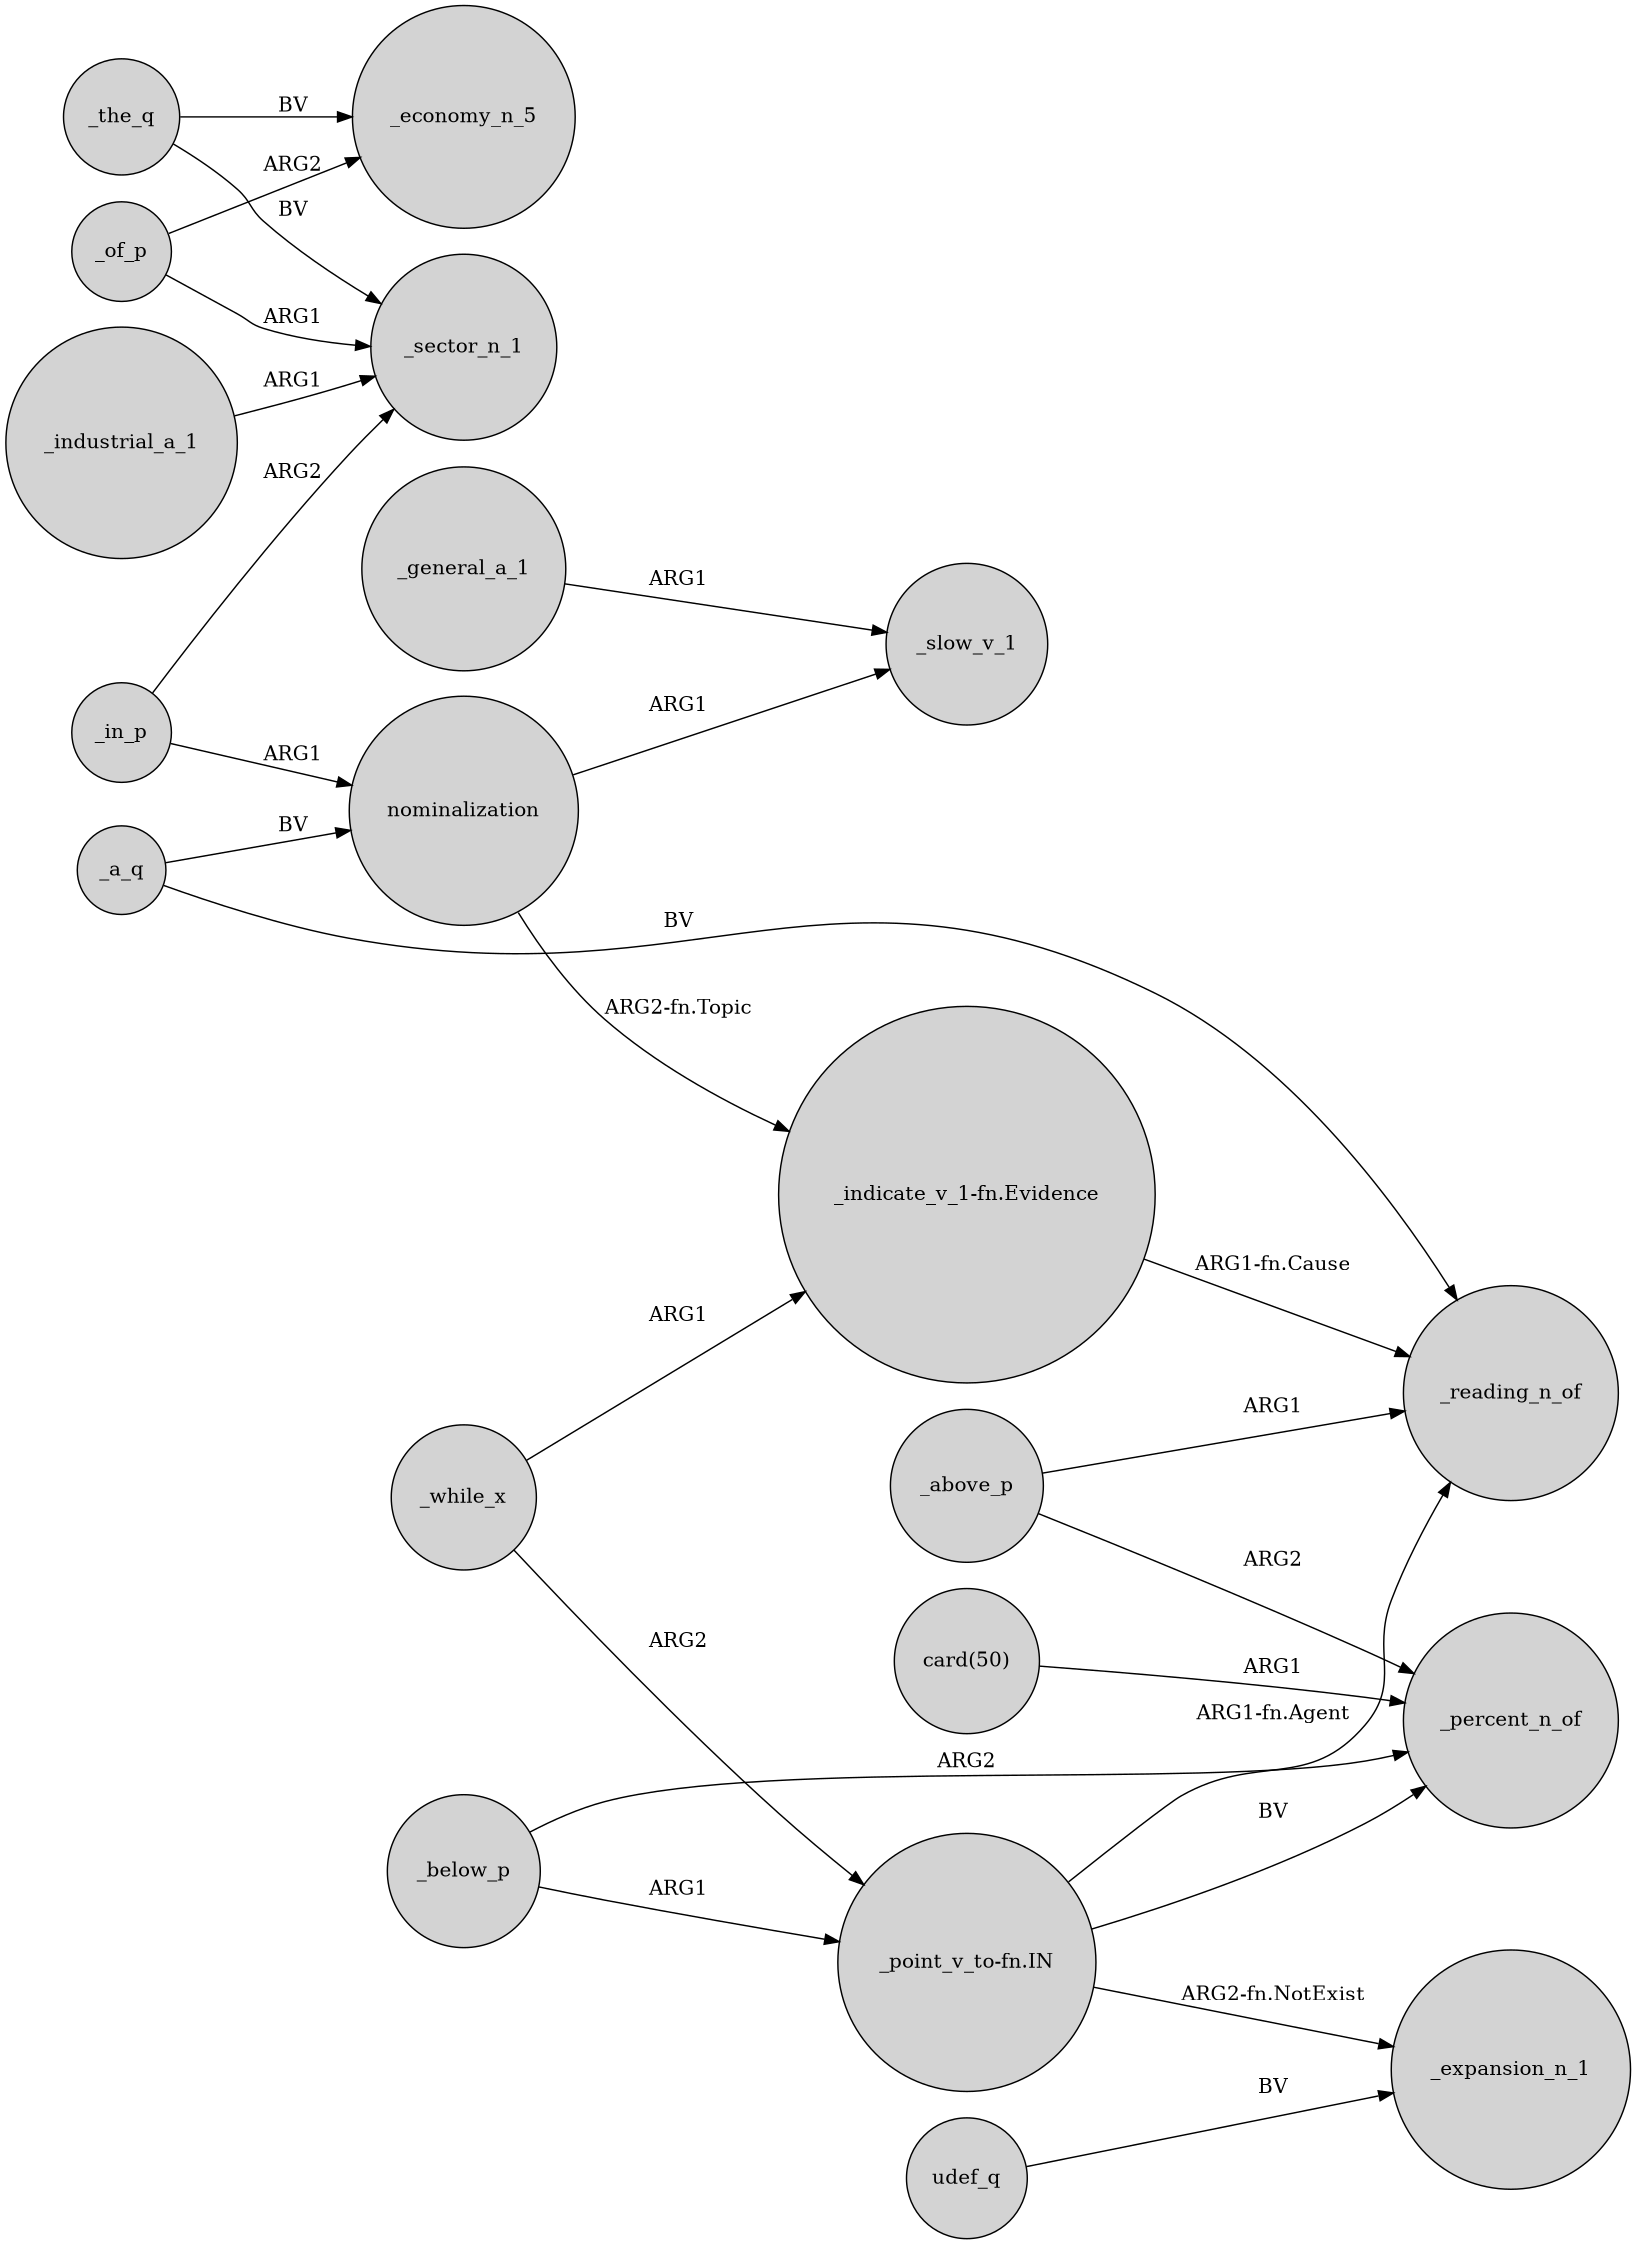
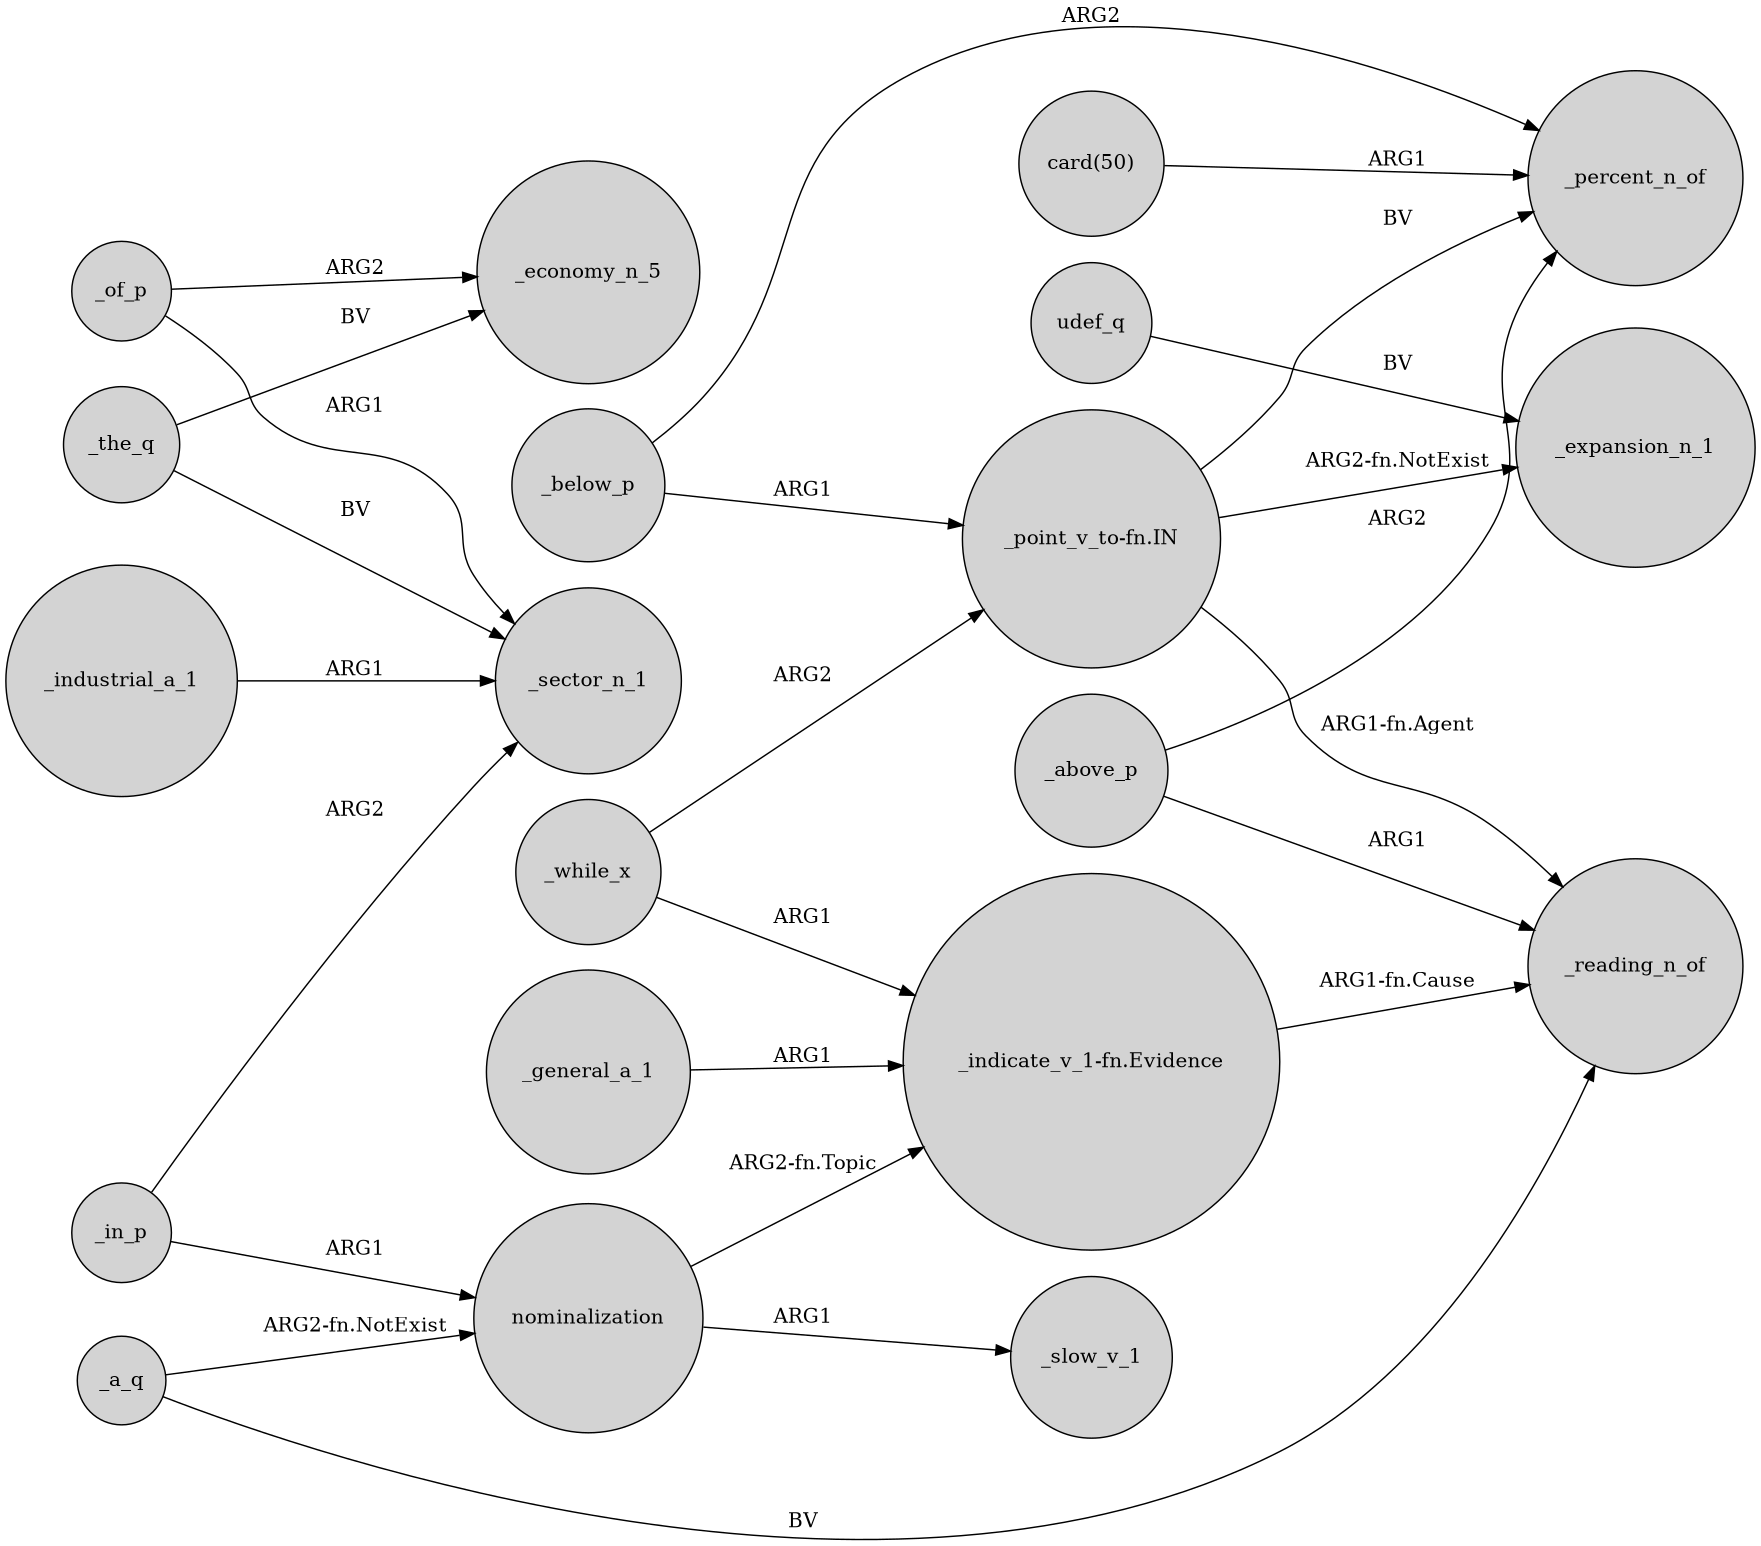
edge "_general_a_1" -> "_slow_v_1": now "_general_a_1" -> "_indicate_v_1-fn.Evidence"
edge "_a_q" -> "nominalization": label "BV" -> "ARG2-fn.NotExist"
